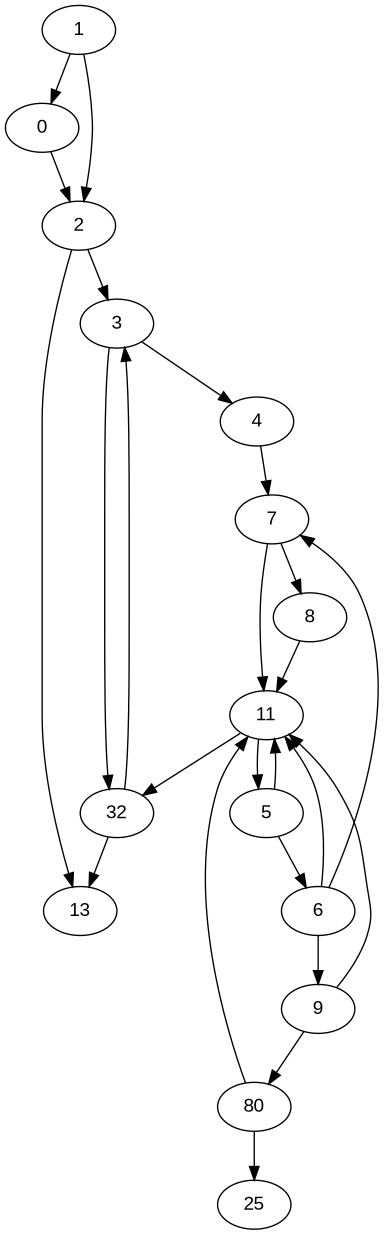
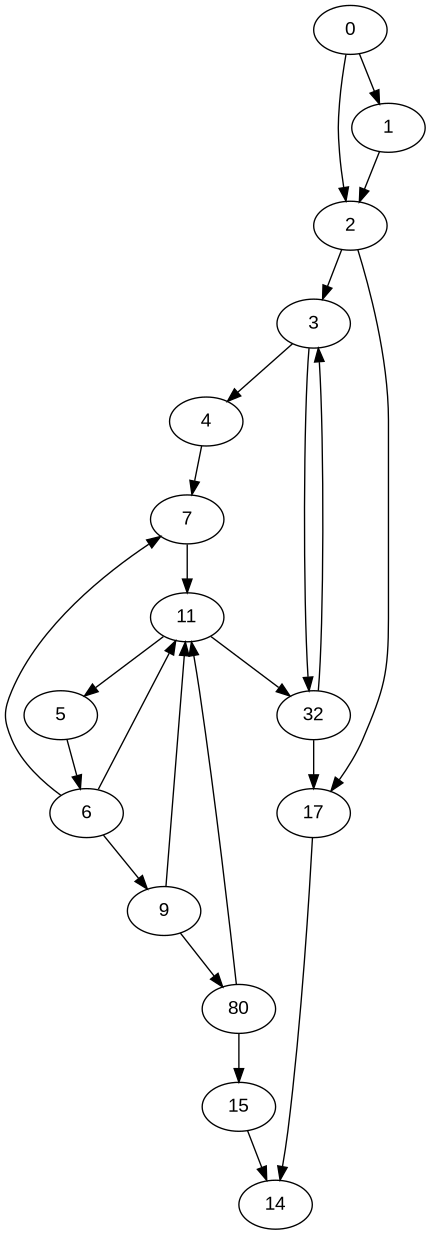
edge "1" -> "0": reversed
node "8": removed
edge "5" -> "11": removed
node "13": label "13" -> "17"
node "25": label "25" -> "15"
node "14": added
